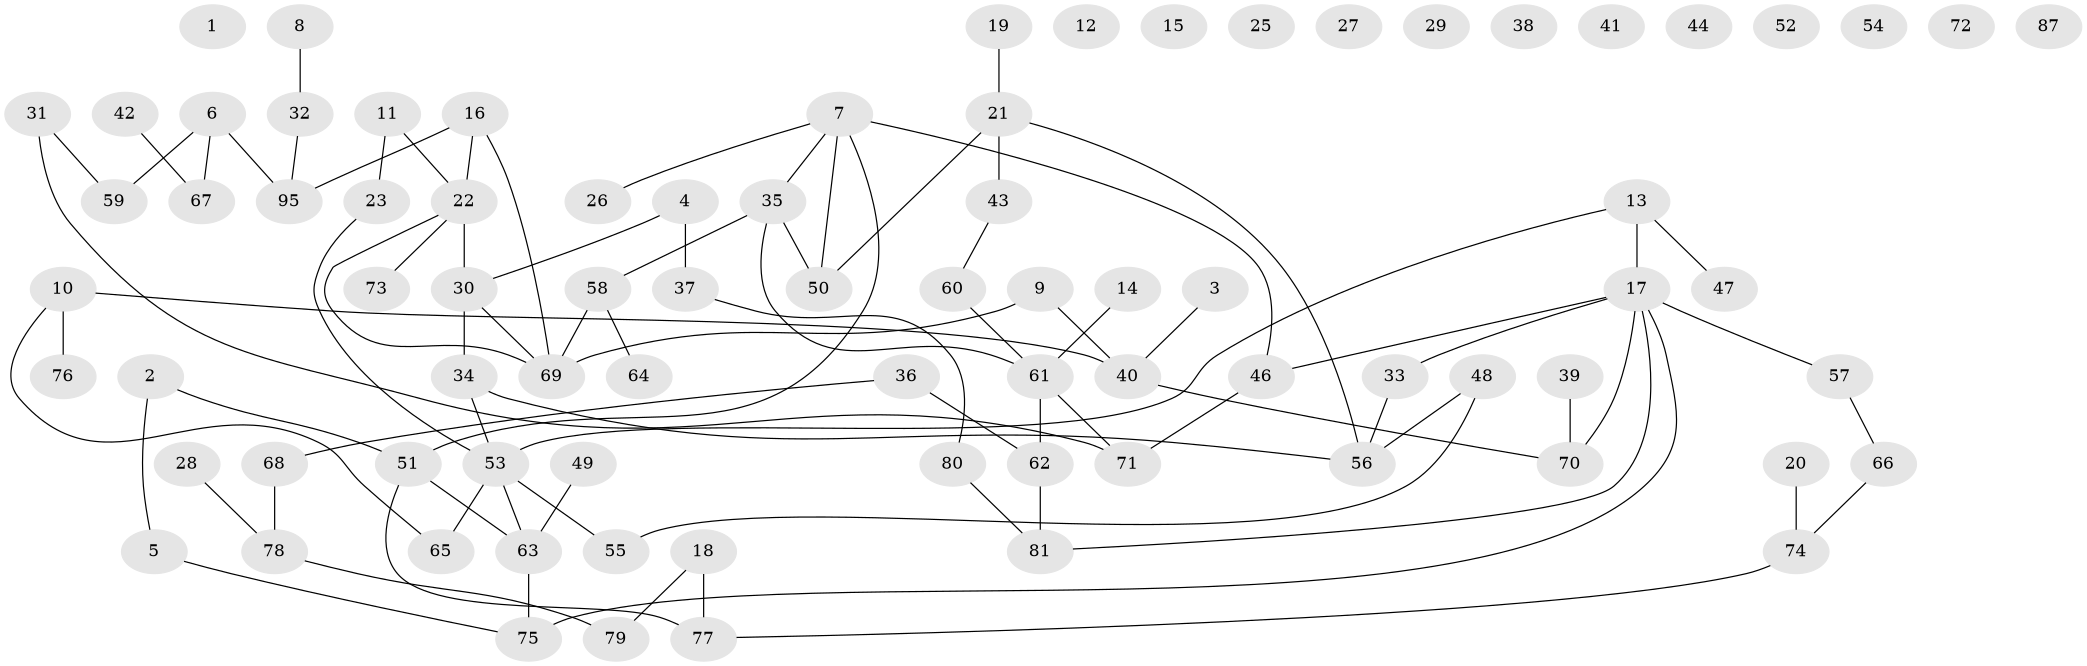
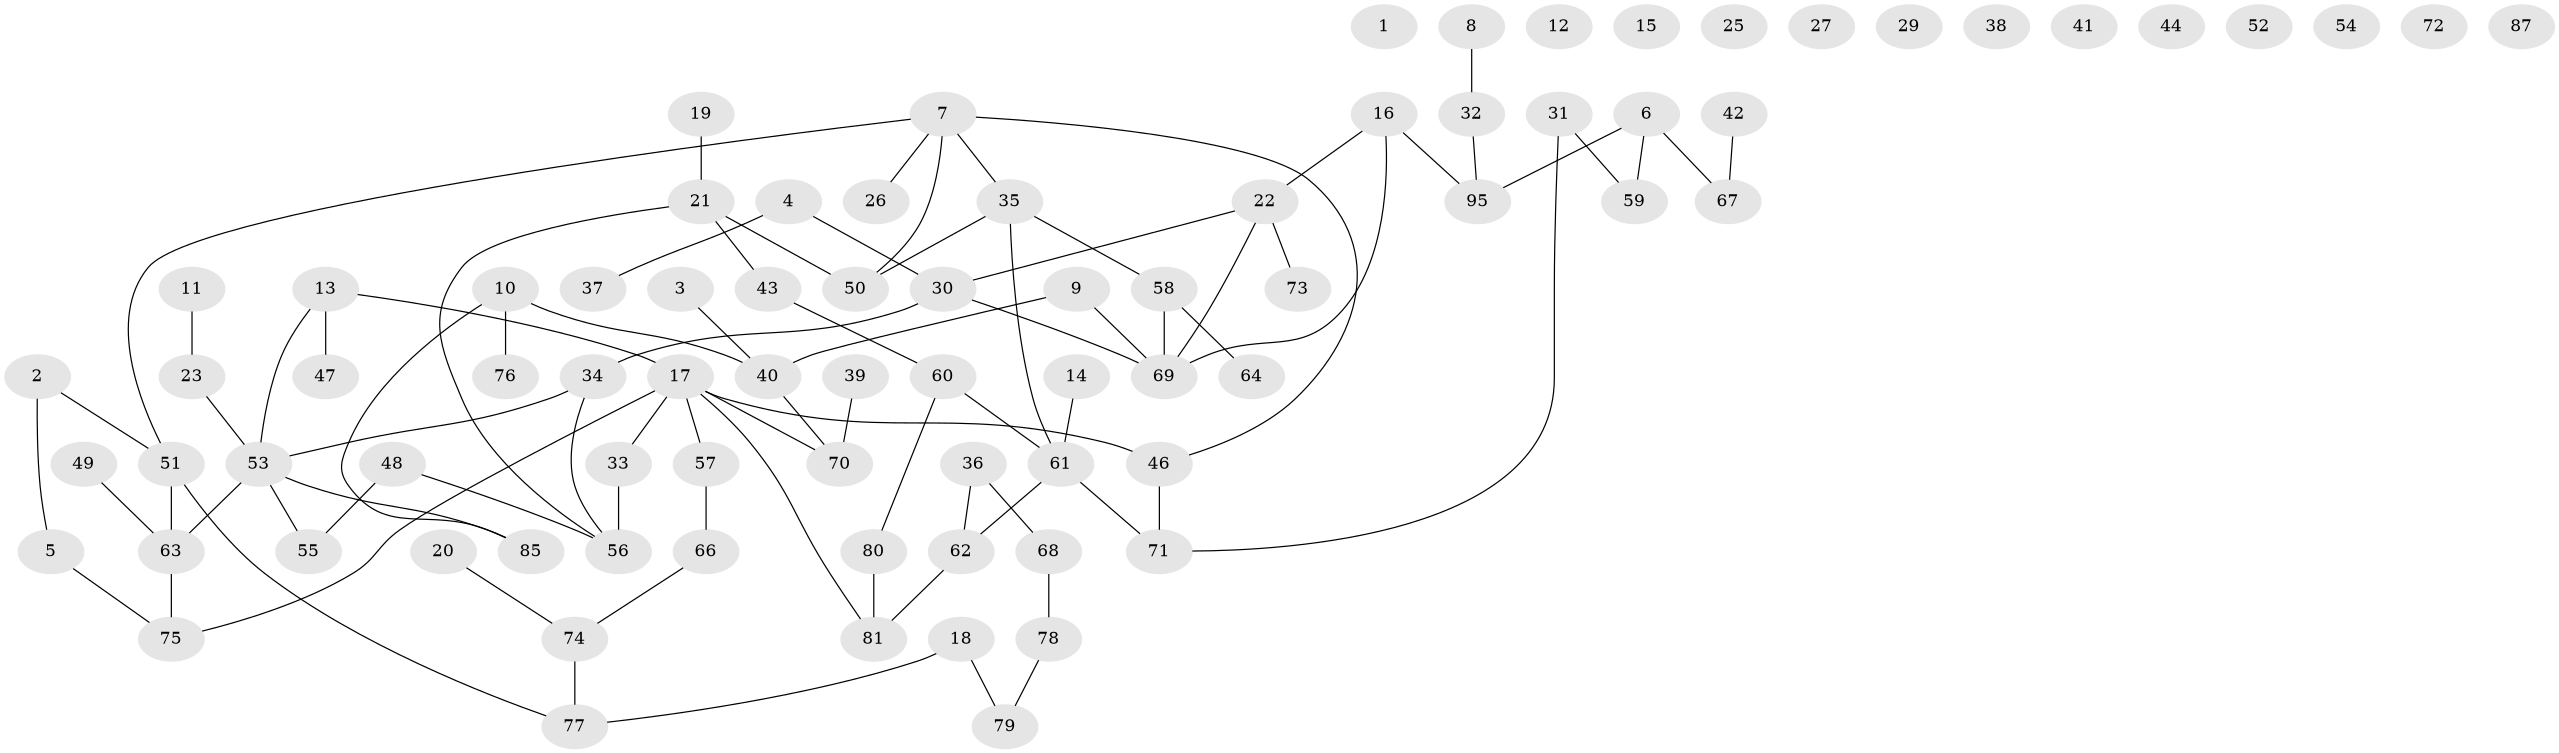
edge "11" -- "22": removed
edge "37" -- "80": now "60" -- "80"
node "28": removed
node "65": label "65" -> "85"
